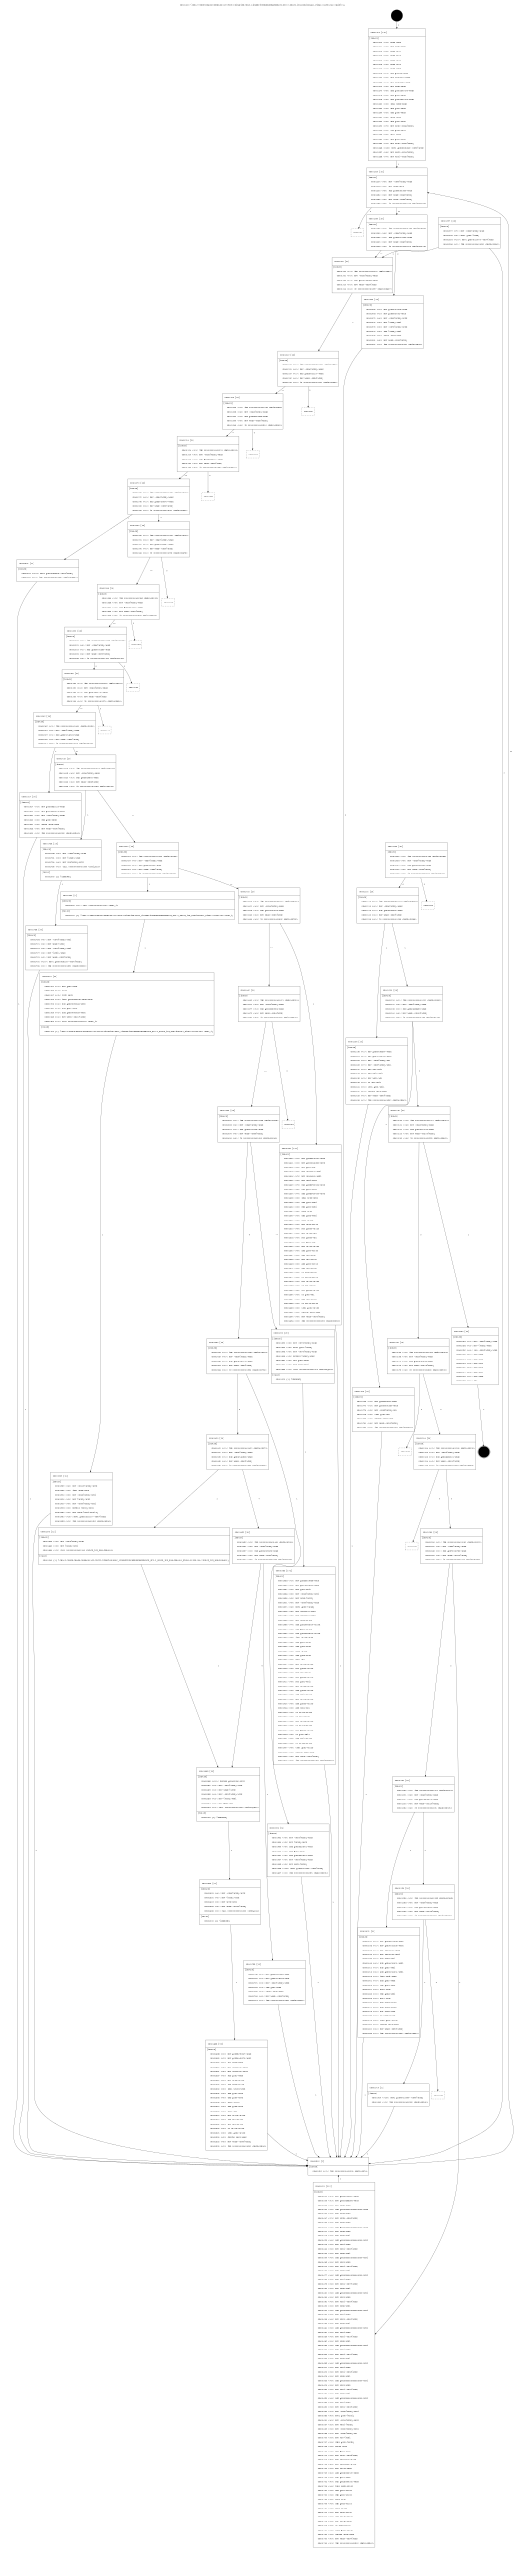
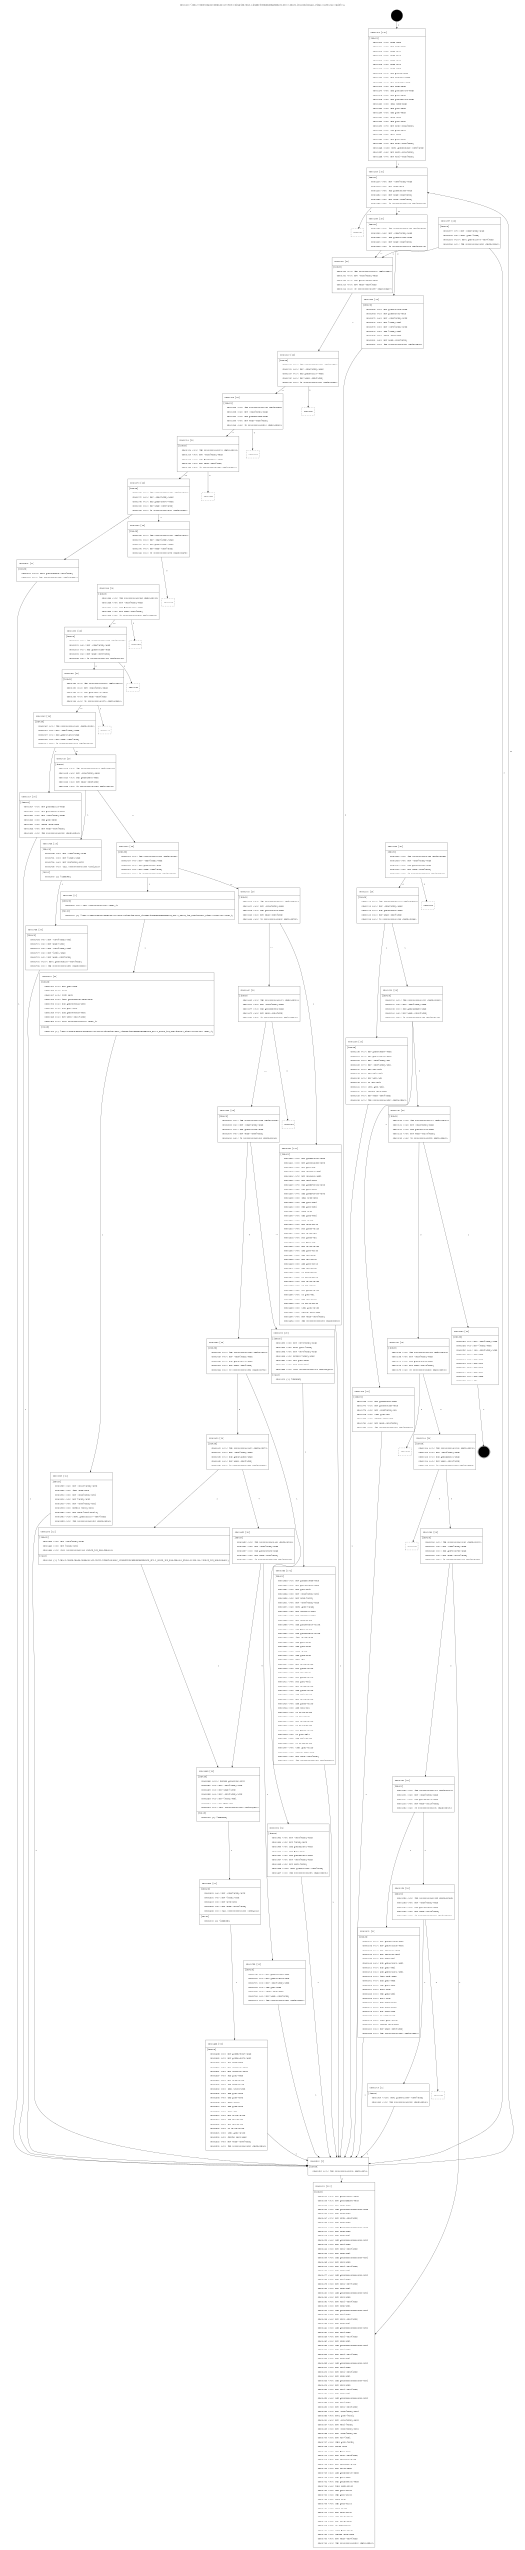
edge "0x40138c [28]" -> "0x4013a8 [28]": removed, label "14"
edge "0x401633 [315]" -> "0x401d95 [5]": reversed
